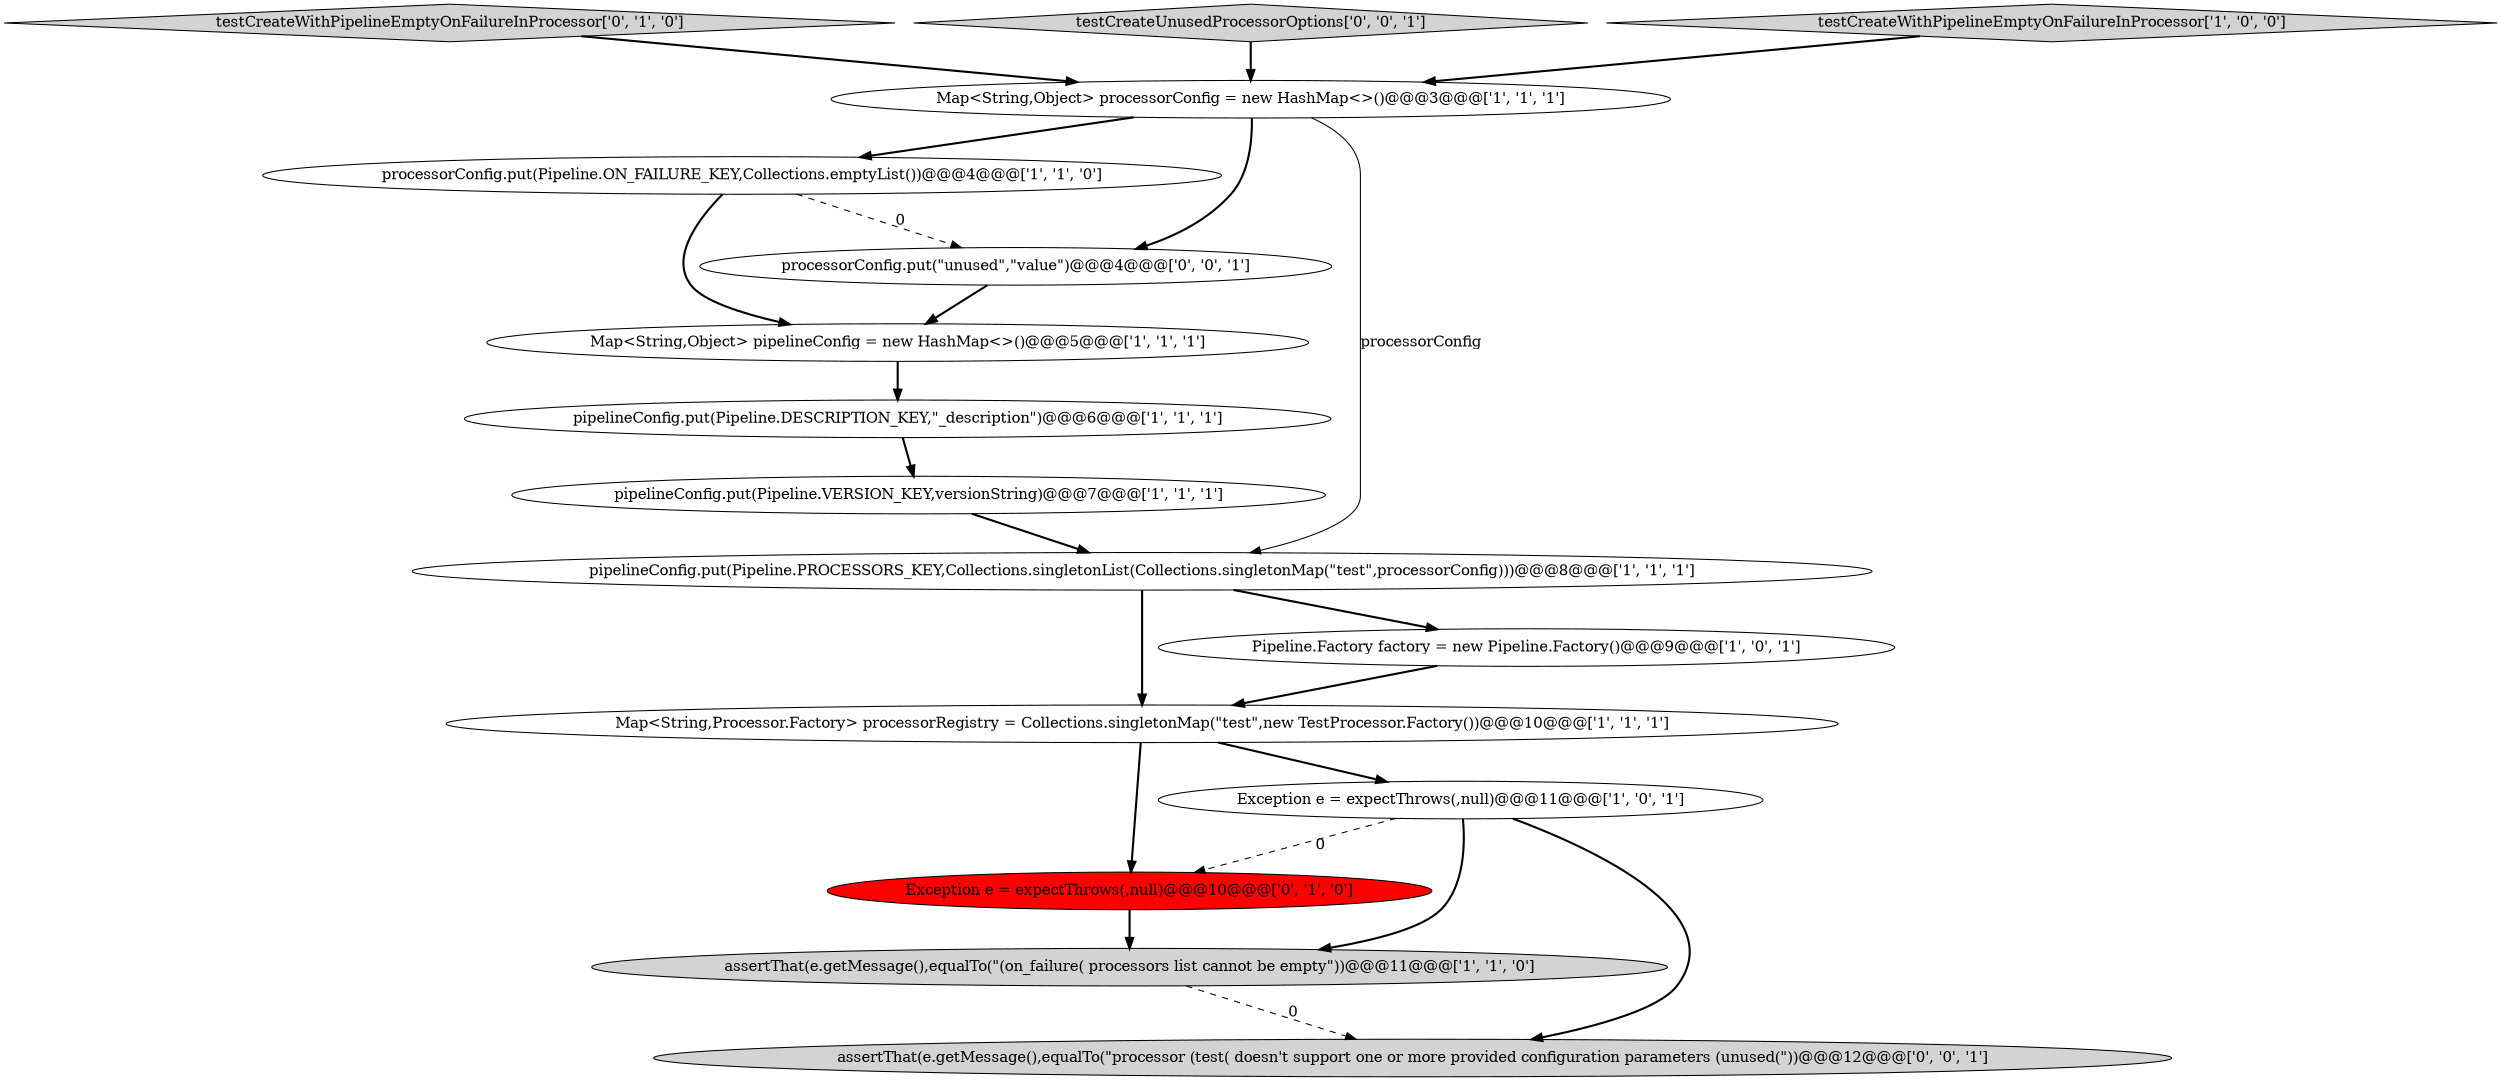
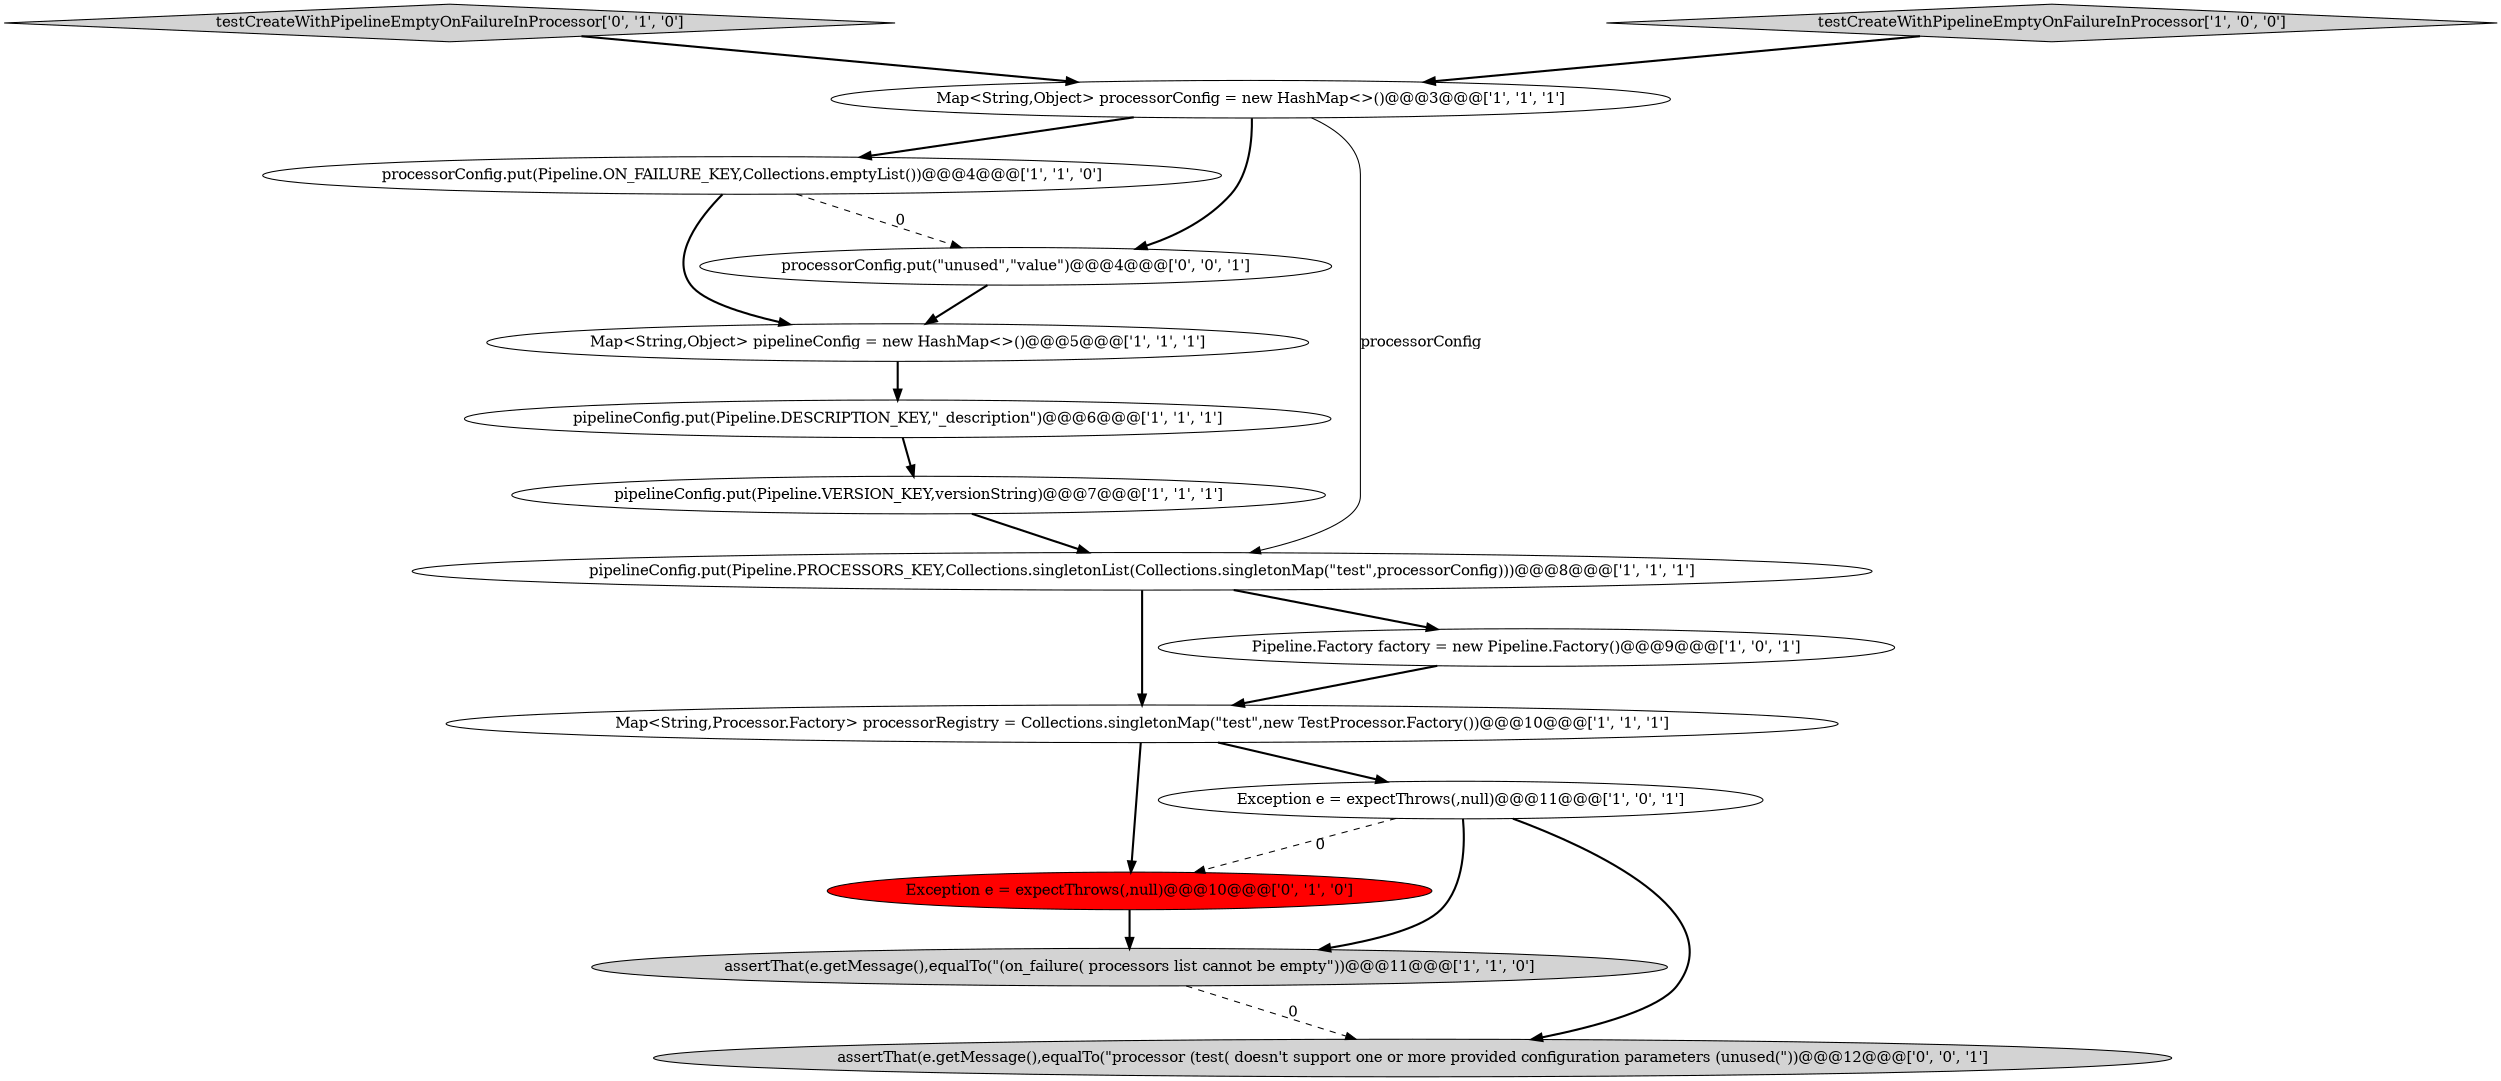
node "testCreateUnusedProcessorOptions['0', '0', '1']": removed
